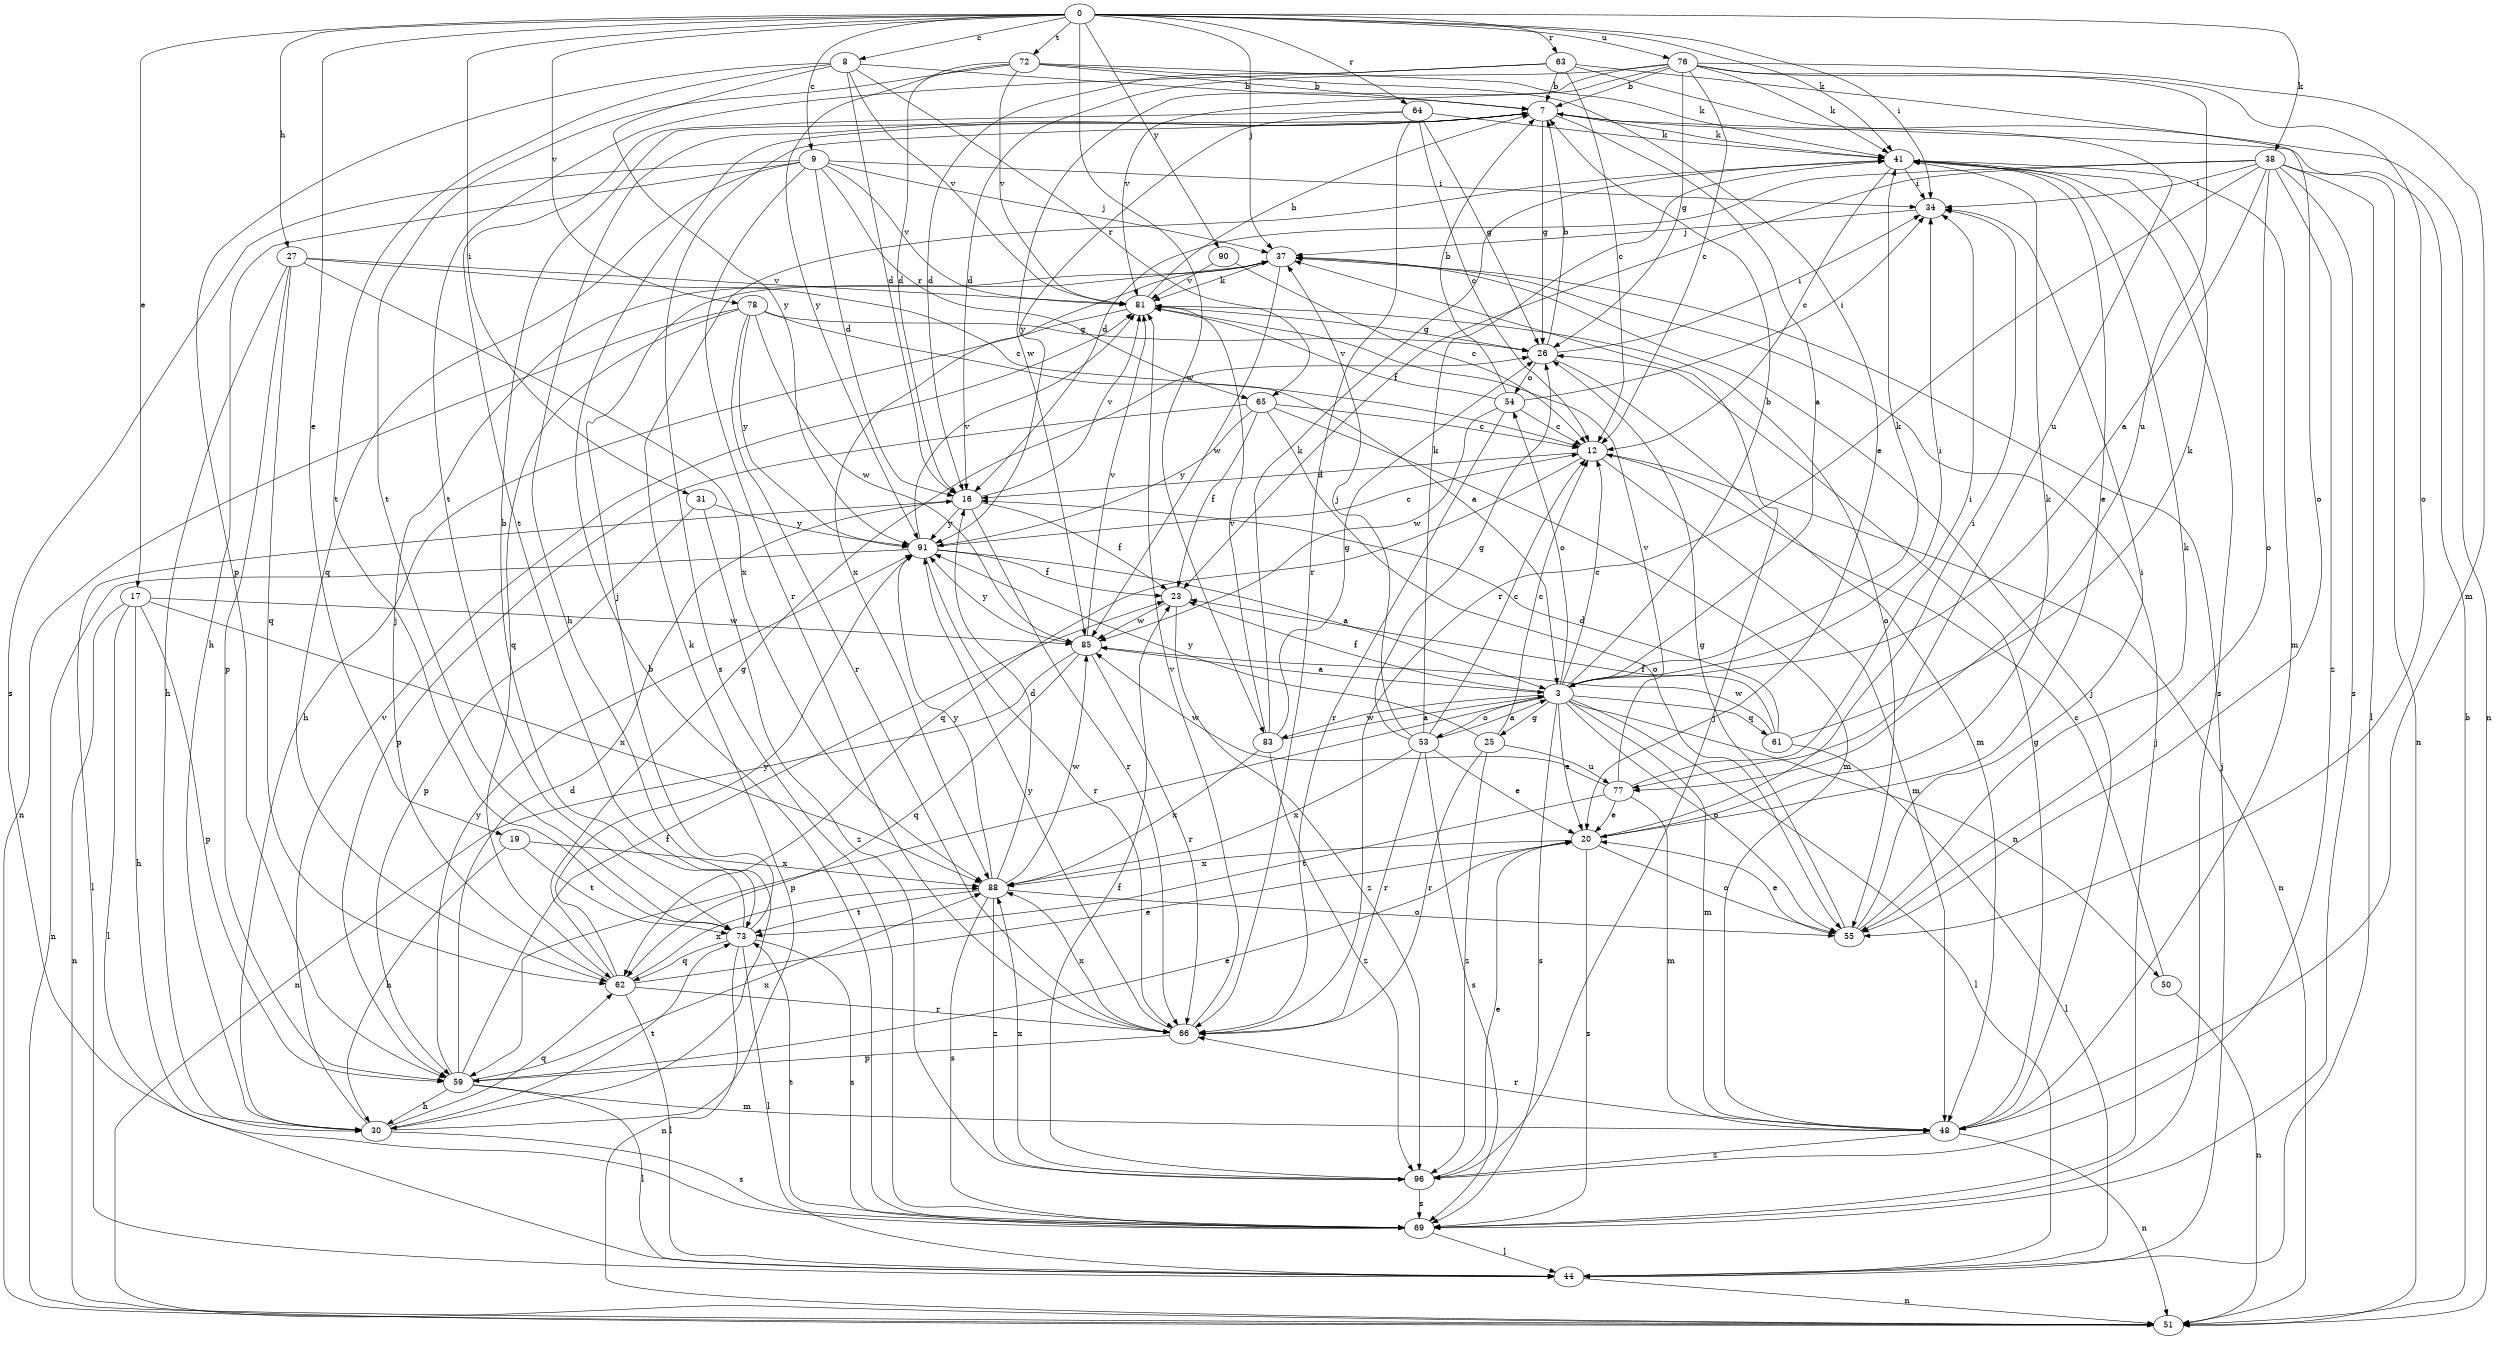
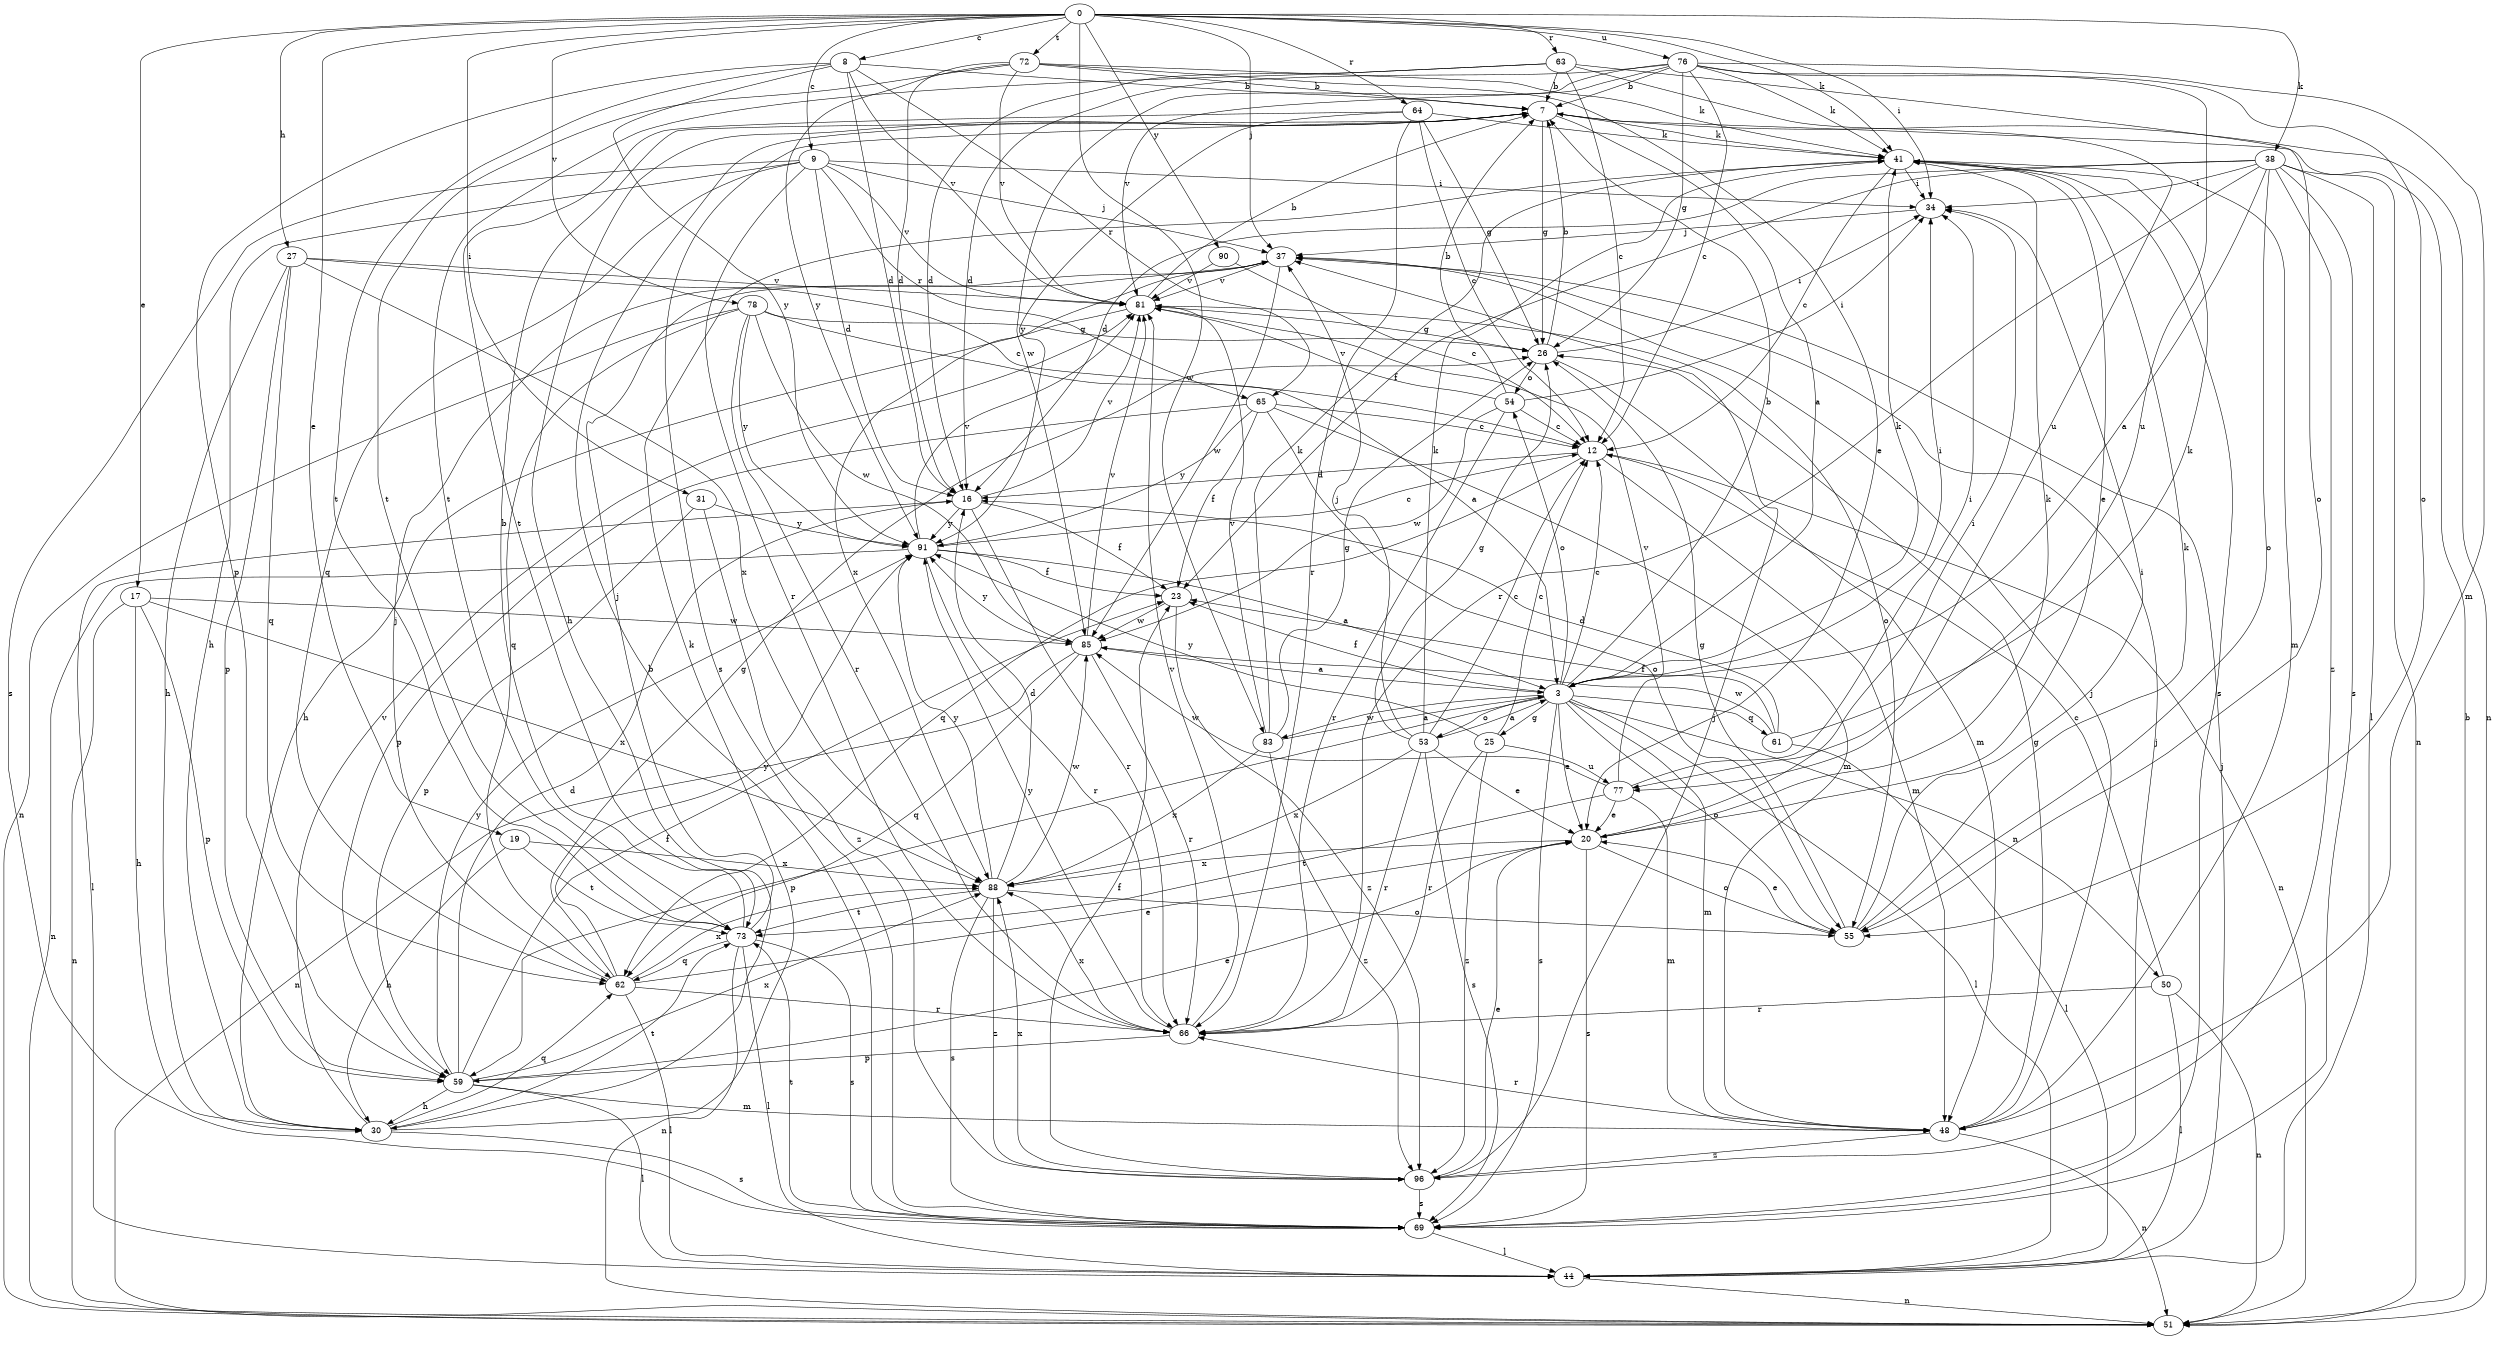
edge "37" -> "81": label "k" -> "v"
edge "50" -> "66": added, label "r"
edge "17" -> "44": now "50" -> "44"
